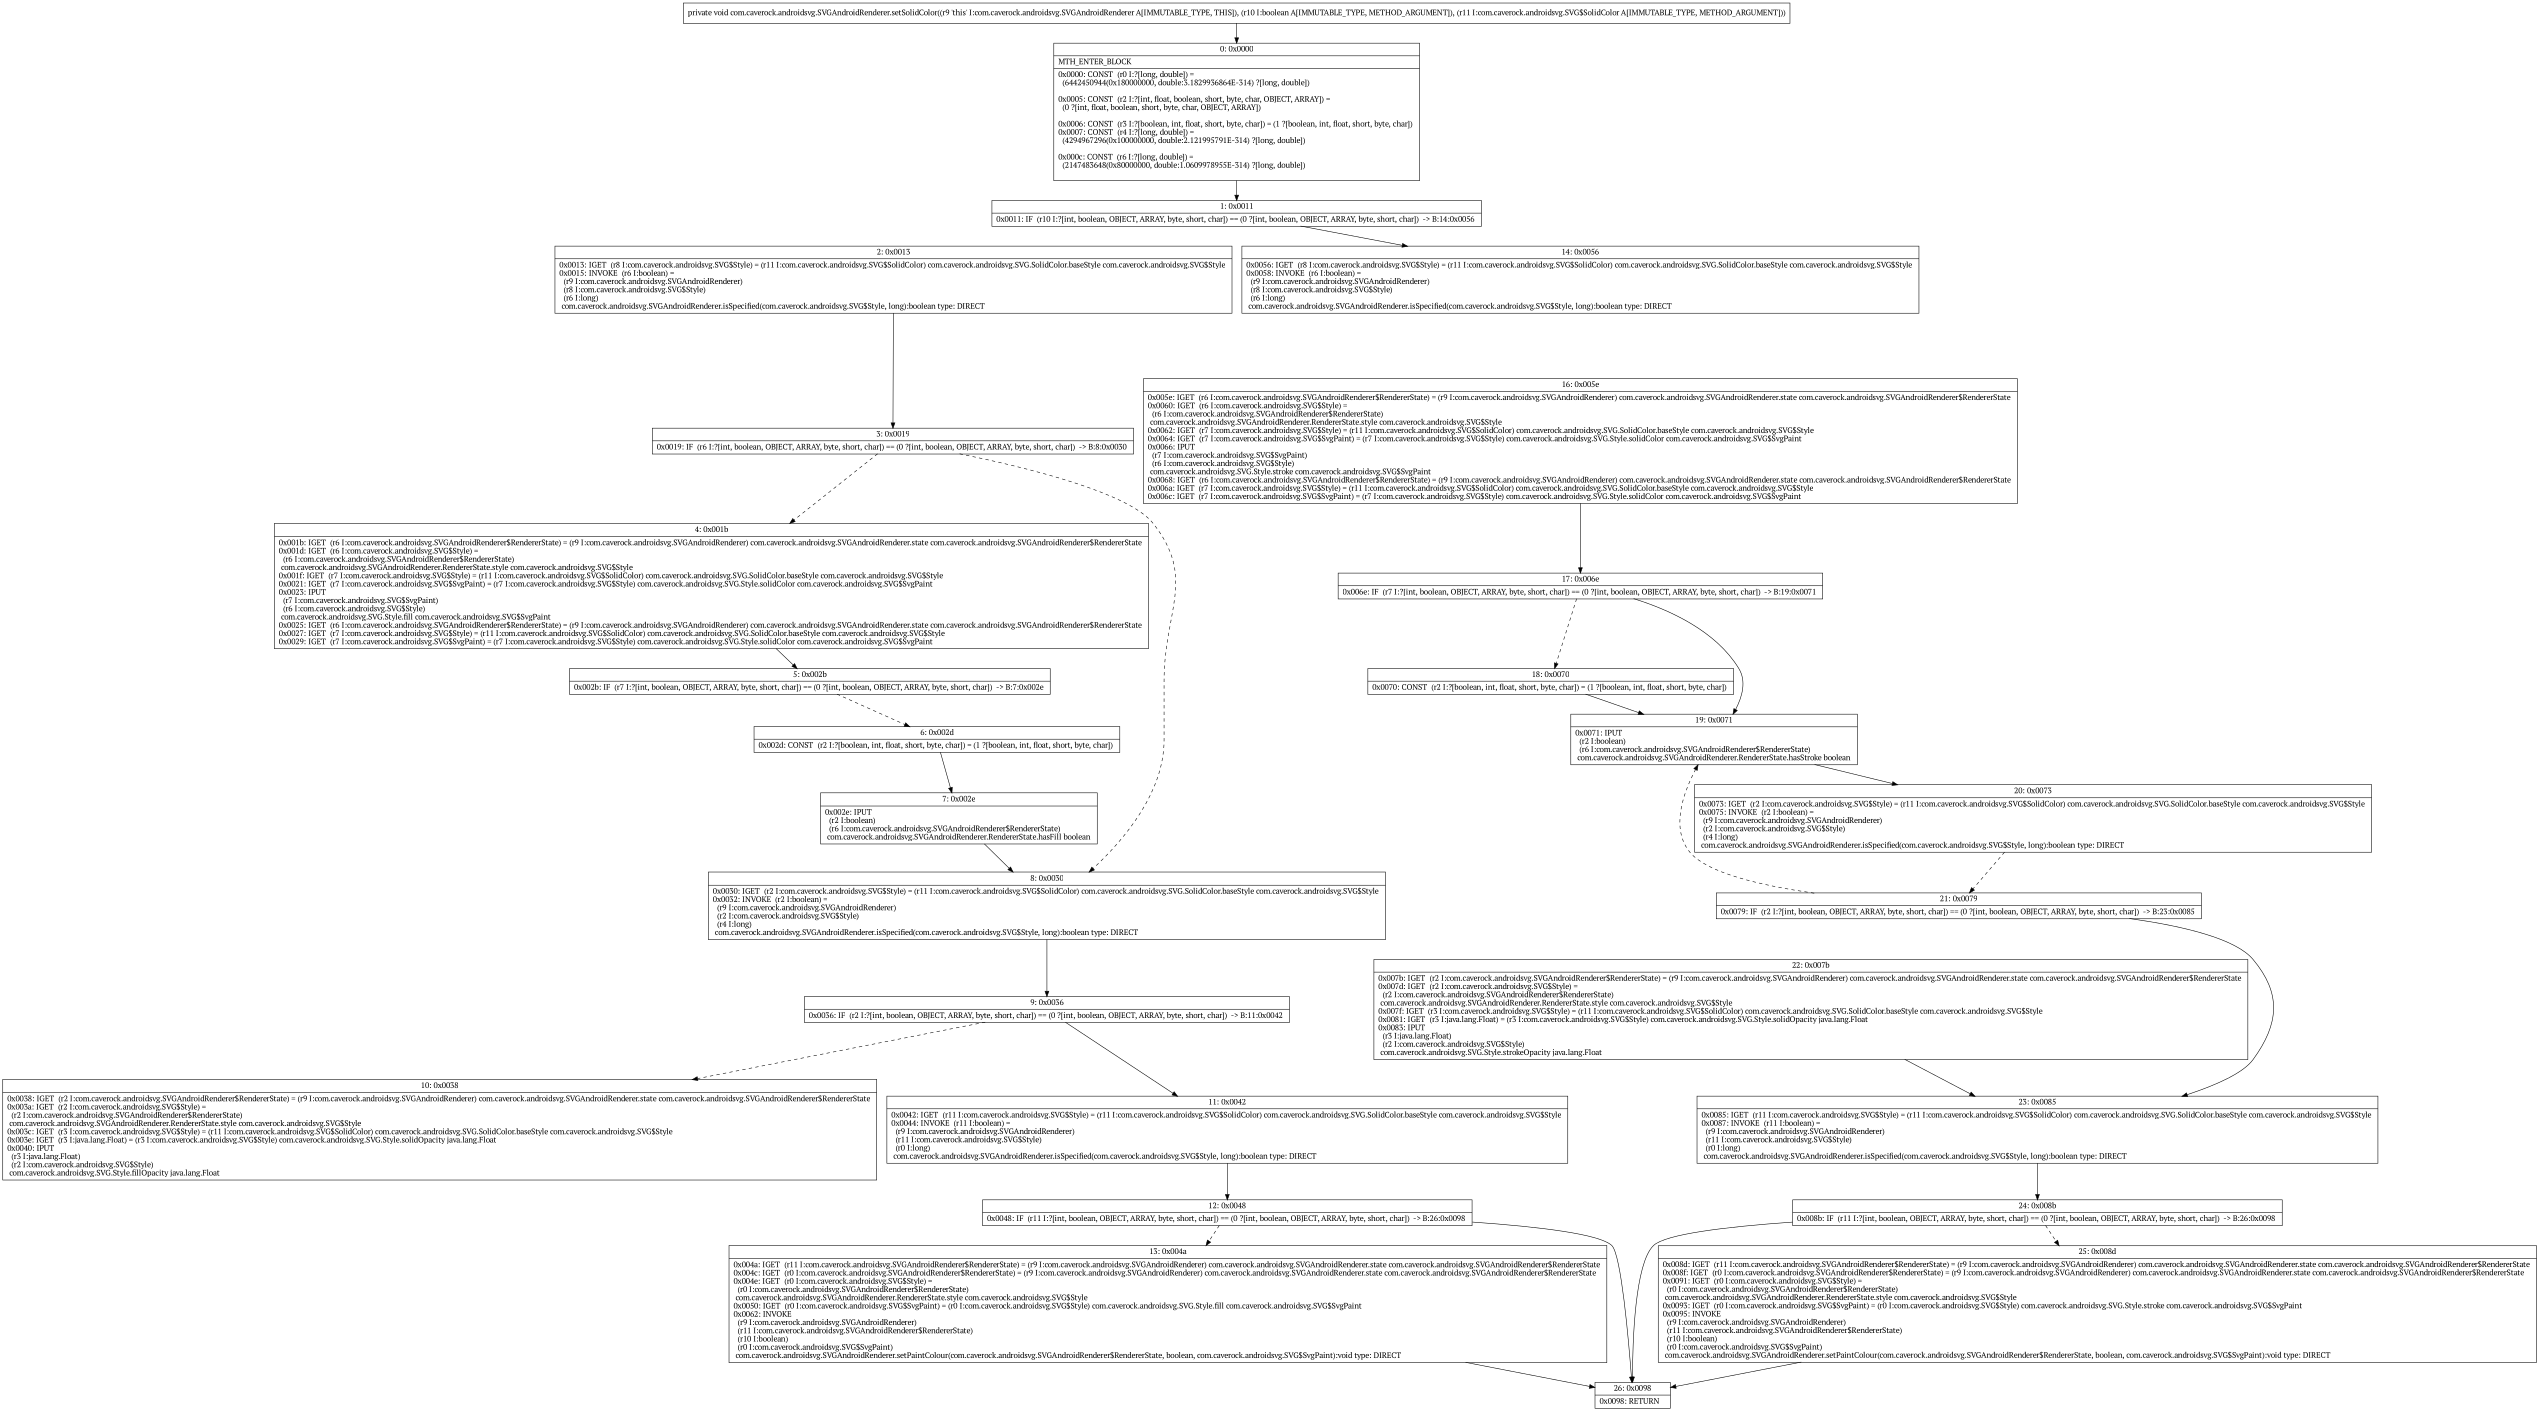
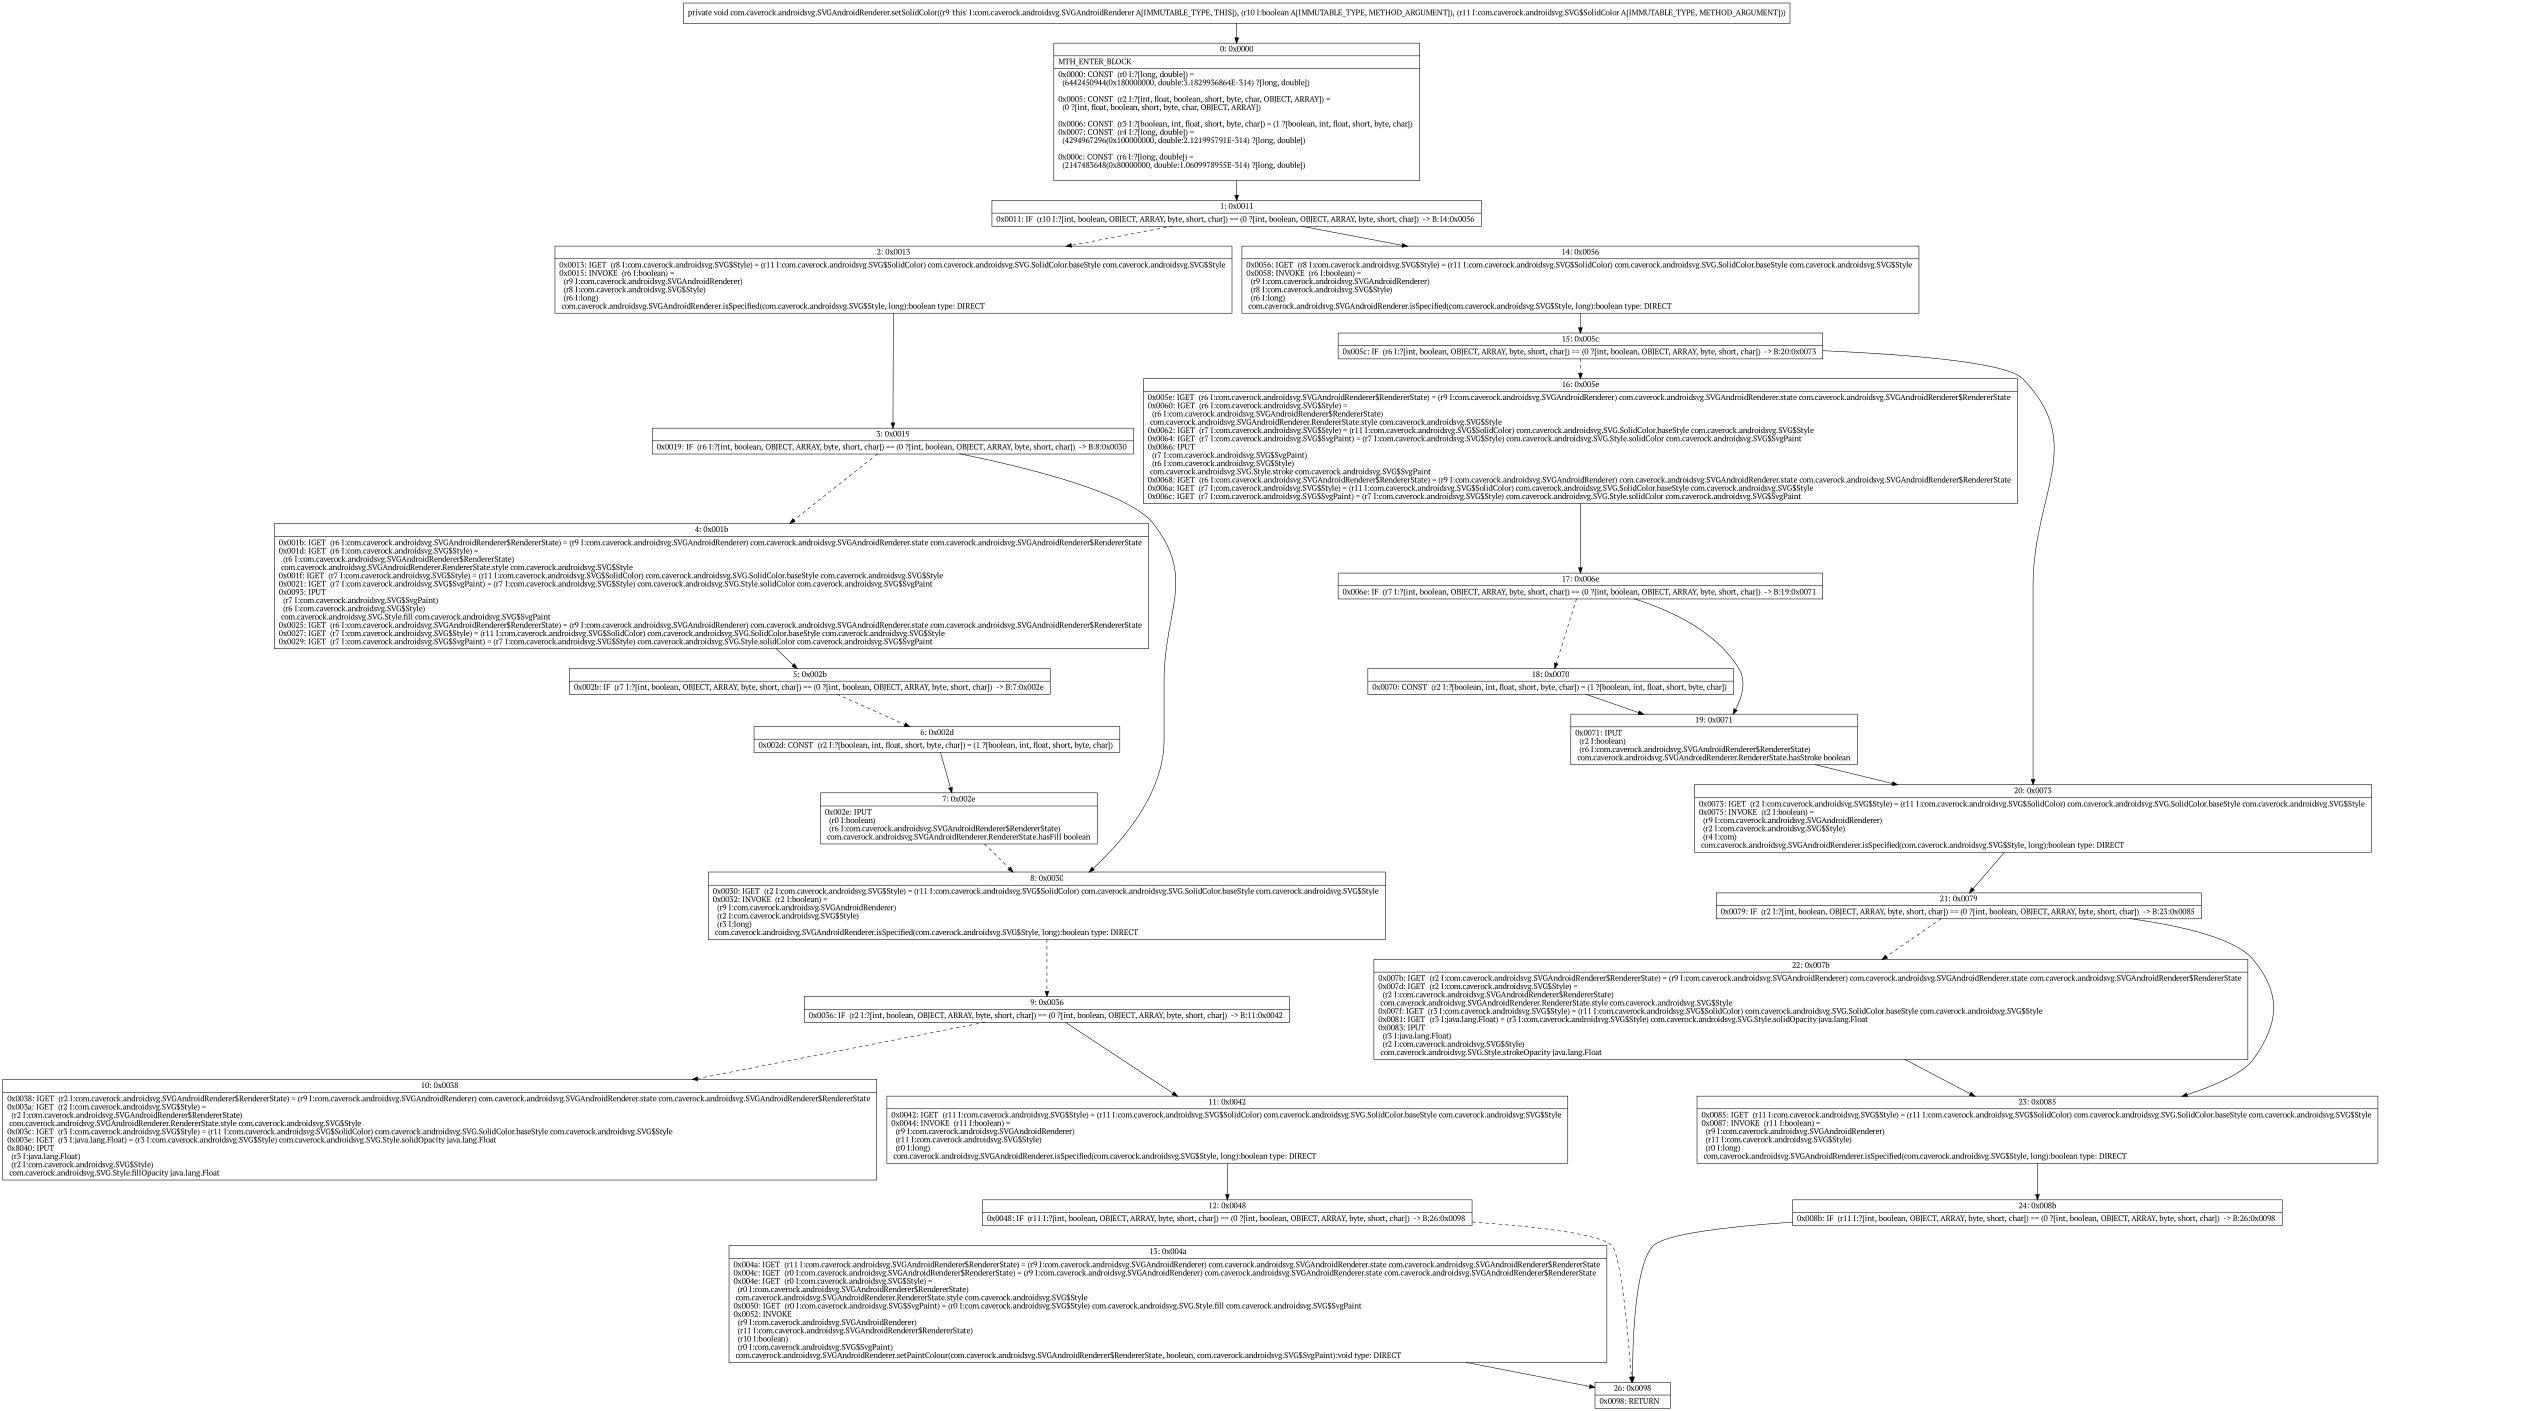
edge "1: 0x0011" -> "2: 0x0013": added
node "15: 0x005c": added
node "4: 0x001b": text "0x0023: IPUT" -> "0x0093: IPUT"
edge "3: 0x0019" -> "8: 0x0030": style dashed -> solid
node "7: 0x002e": text "(r2 I:boolean)" -> "(r0 I:boolean)"
node "20: 0x0073": text "(r4 I:long)" -> "(r4 I:com)"
edge "7: 0x002e" -> "8: 0x0030": style solid -> dashed
edge "21: 0x0079" -> "19: 0x0071": now "21: 0x0079" -> "22: 0x007b"
edge "20: 0x0073" -> "21: 0x0079": style dashed -> solid
node "8: 0x0030": text "(r4 I:long)" -> "(r3 I:long)"
edge "8: 0x0030" -> "9: 0x0036": style solid -> dashed
node "10: 0x0038": text "0x0040: IPUT" -> "0x8040: IPUT"
edge "12: 0x0048" -> "13: 0x004a": removed
edge "12: 0x0048" -> "26: 0x0098": style solid -> dashed
node "25: 0x008d": removed
node "13: 0x004a": text "0x0062: INVOKE" -> "0x0052: INVOKE"
